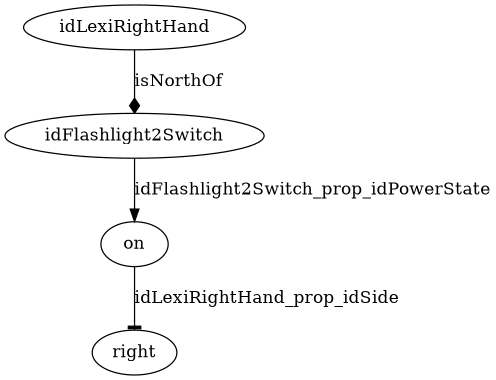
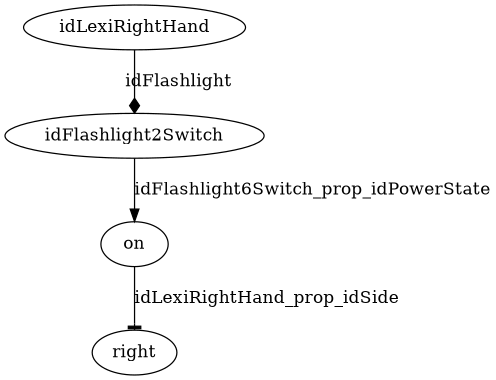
edge "idLexiRightHand" -> "idFlashlight2Switch": label "isNorthOf" -> "idFlashlight"
edge "idFlashlight2Switch" -> "on": label "idFlashlight2Switch_prop_idPowerState" -> "idFlashlight6Switch_prop_idPowerState"
